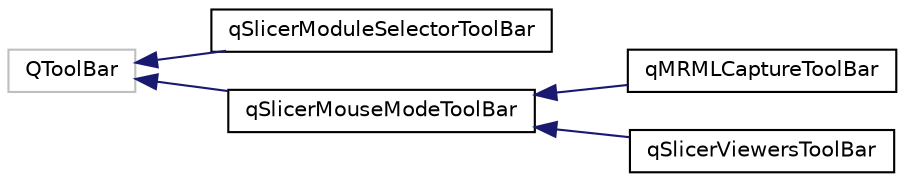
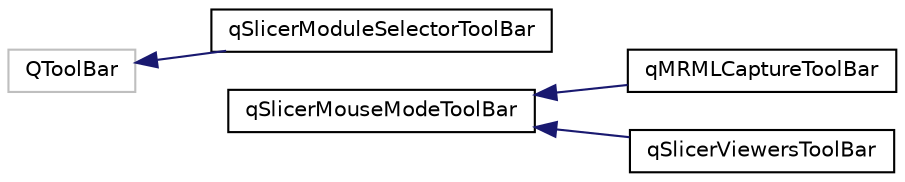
edge "qSlicerMouseModeToolBar" -> "QToolBar": removed
